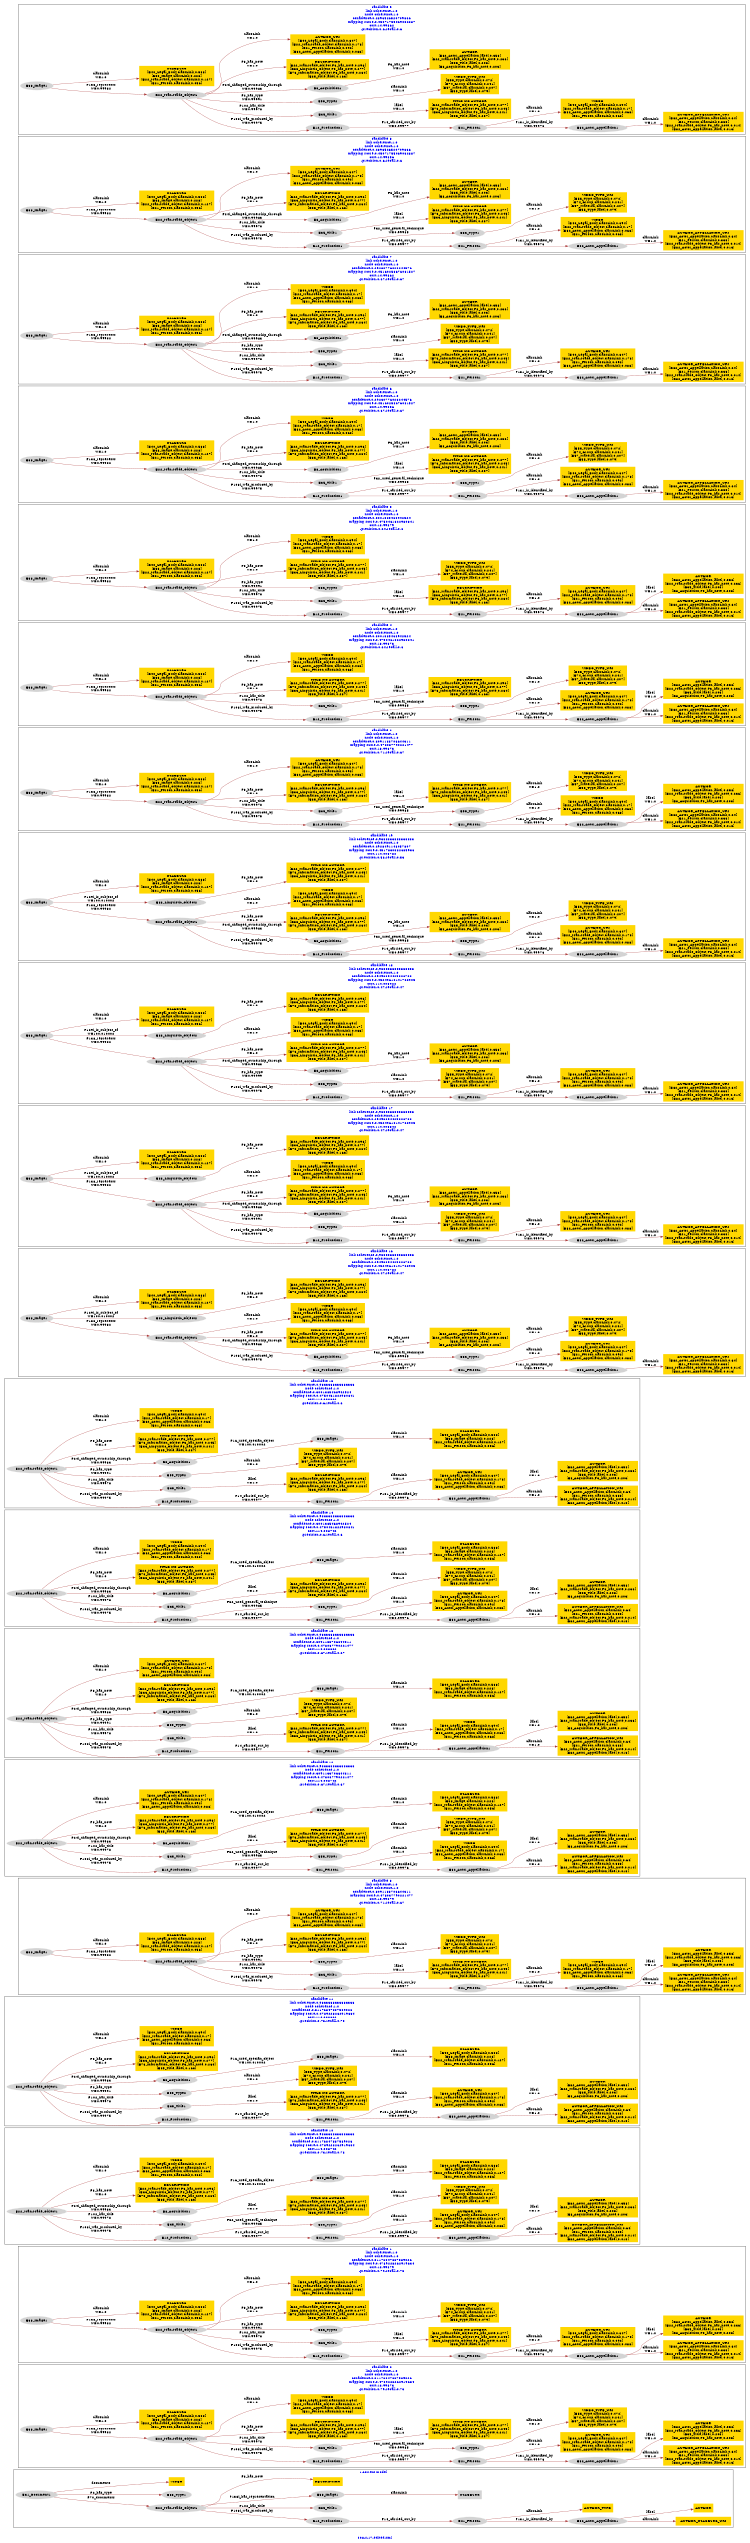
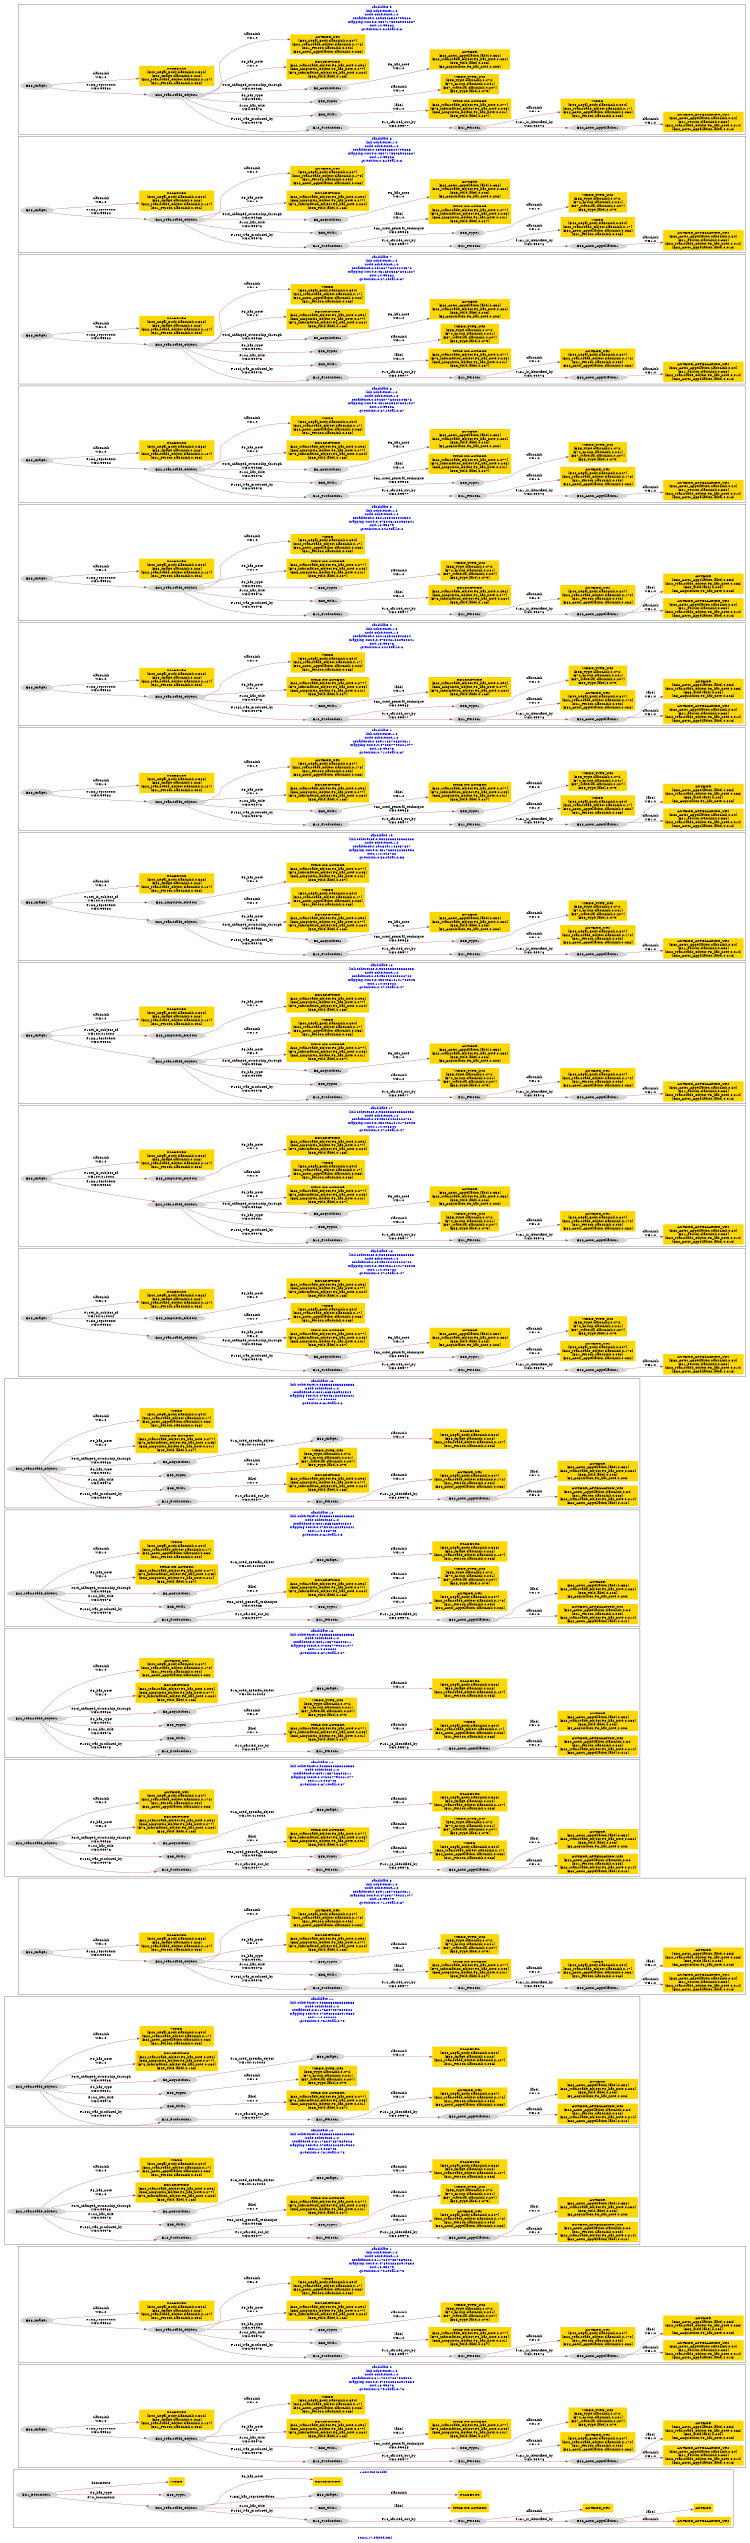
node "IMAGESRC": fillcolor lightgray -> gold
node "TITLE NO AUTHOR": added
node "AUTHOR_TYPE": label "AUTHOR_TYPE" -> "AUTHOR_URI"
node "AUTHOR_IMAGESRC_URI": label "AUTHOR_IMAGESRC_URI" -> "AUTHOR_APPELLATION_URI"
